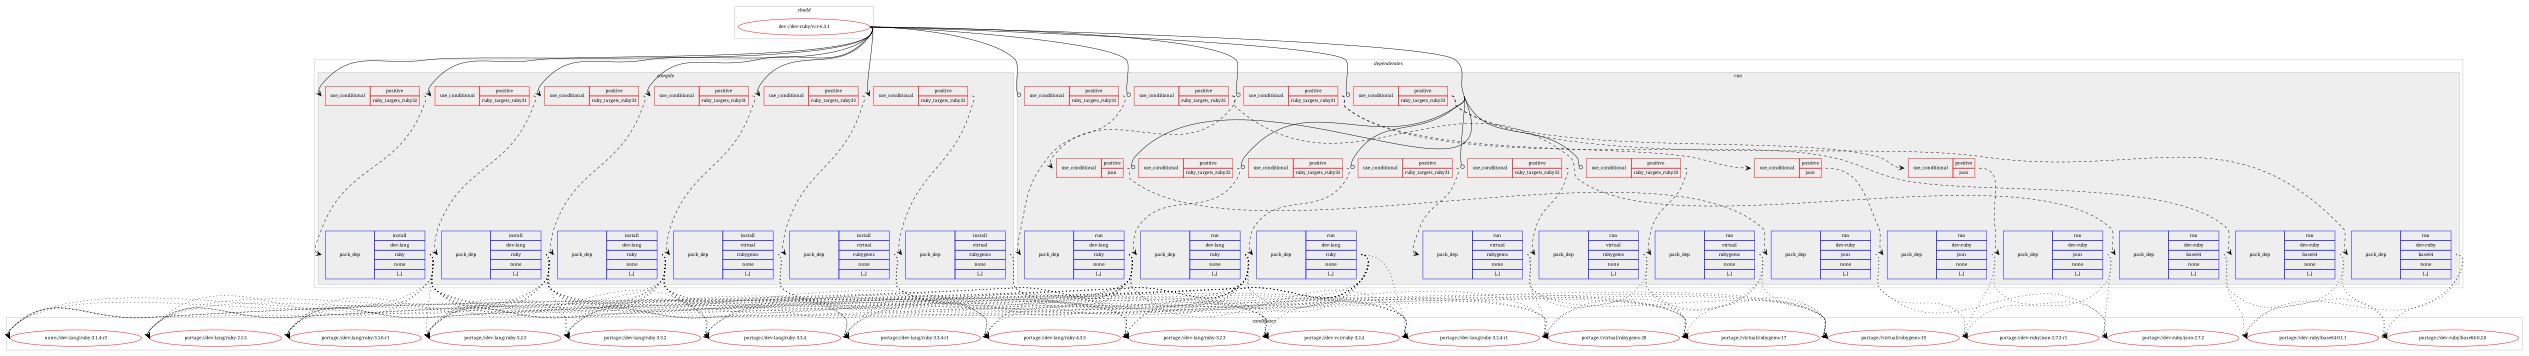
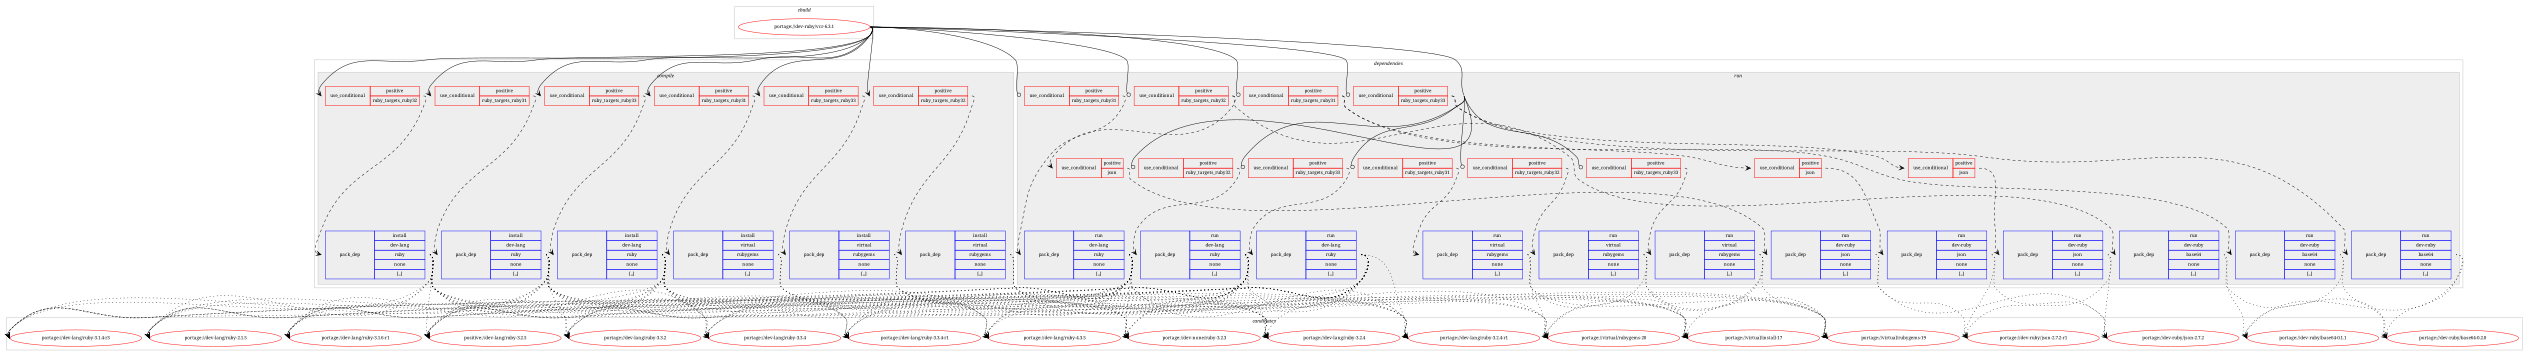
node "dev://dev-ruby/vcr-6.3.1": label "dev://dev-ruby/vcr-6.3.1" -> "portage://dev-ruby/vcr-6.3.1"
node "none://dev-lang/ruby-3.1.4-r3": label "none://dev-lang/ruby-3.1.4-r3" -> "portage://dev-lang/ruby-3.1.4-r3"
node "portage://dev-lang/ruby-3.2.5": label "portage://dev-lang/ruby-3.2.5" -> "positive://dev-lang/ruby-3.2.5"
node "portage://dev-lang/ruby-3.2.3": label "portage://dev-lang/ruby-3.2.3" -> "portage://dev-none/ruby-3.2.3"
node "portage://dev-vcr/ruby-3.2.4": label "portage://dev-vcr/ruby-3.2.4" -> "portage://dev-lang/ruby-3.2.4"
node "portage://virtual/rubygems-17": label "portage://virtual/rubygems-17" -> "portage://virtual/install-17"
